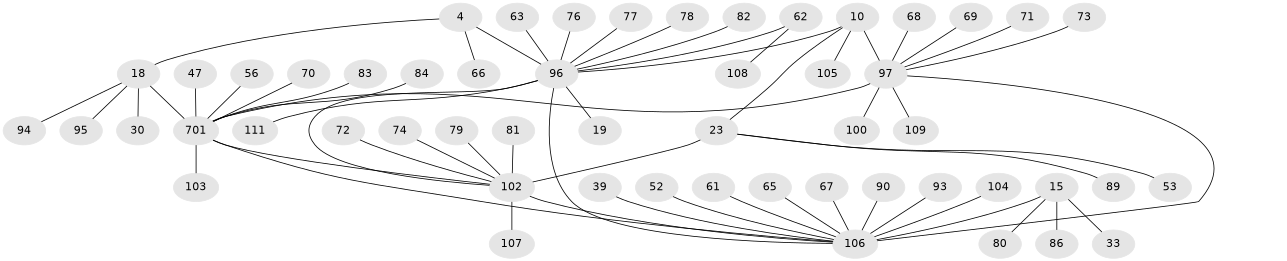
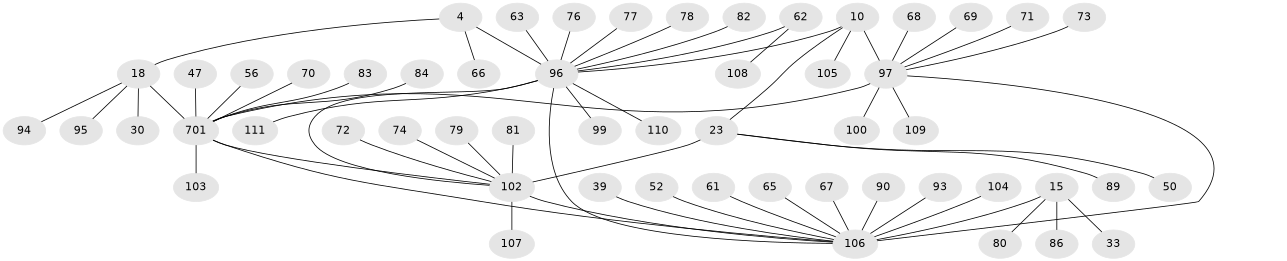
node "19": label "19" -> "99"
node "110": added
node "53": label "53" -> "50"
